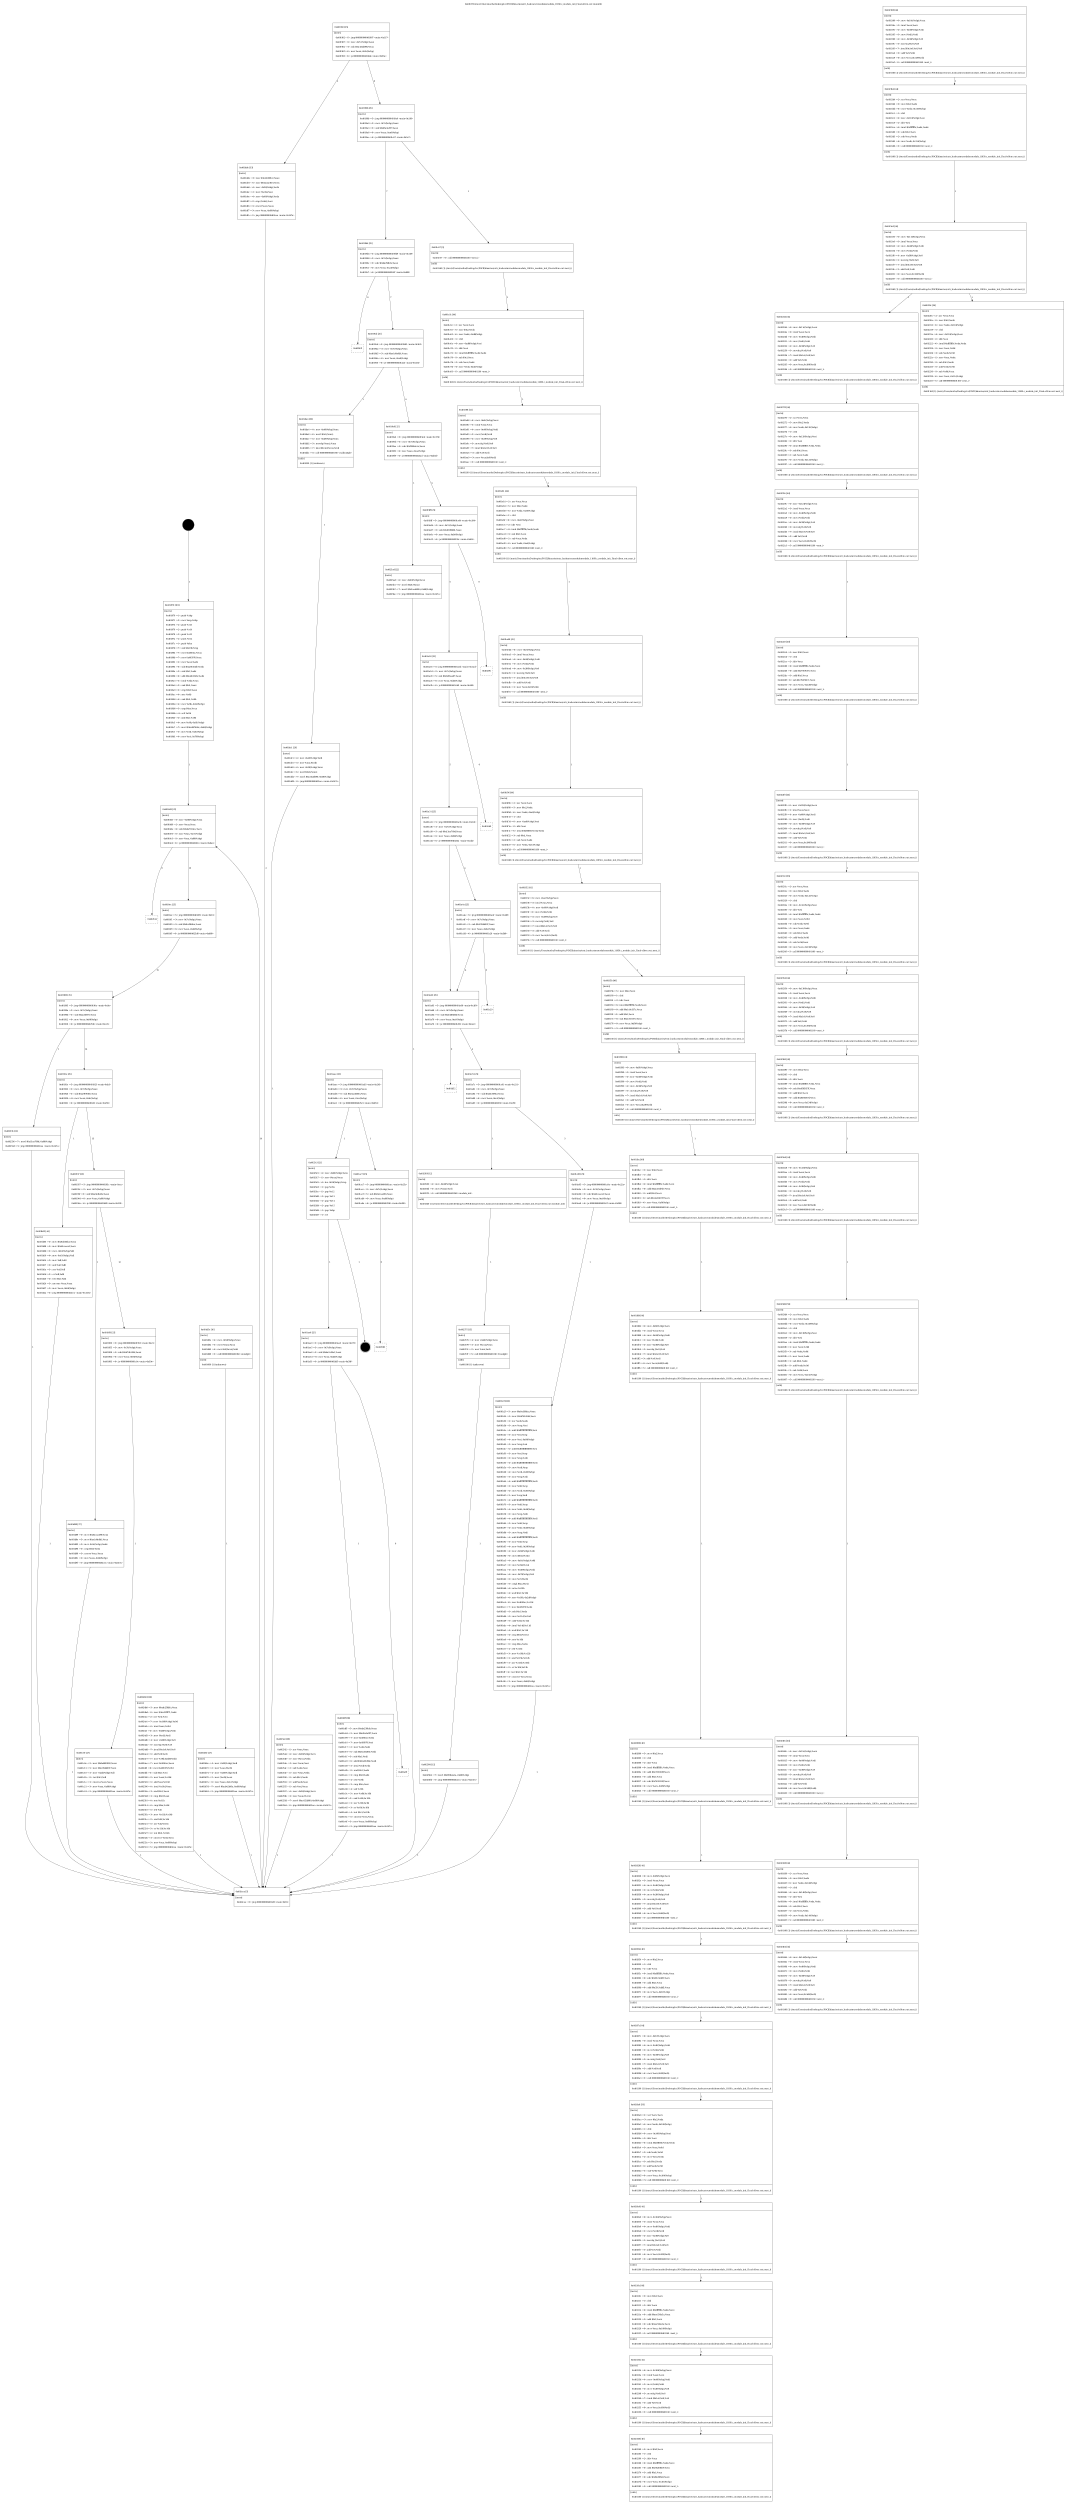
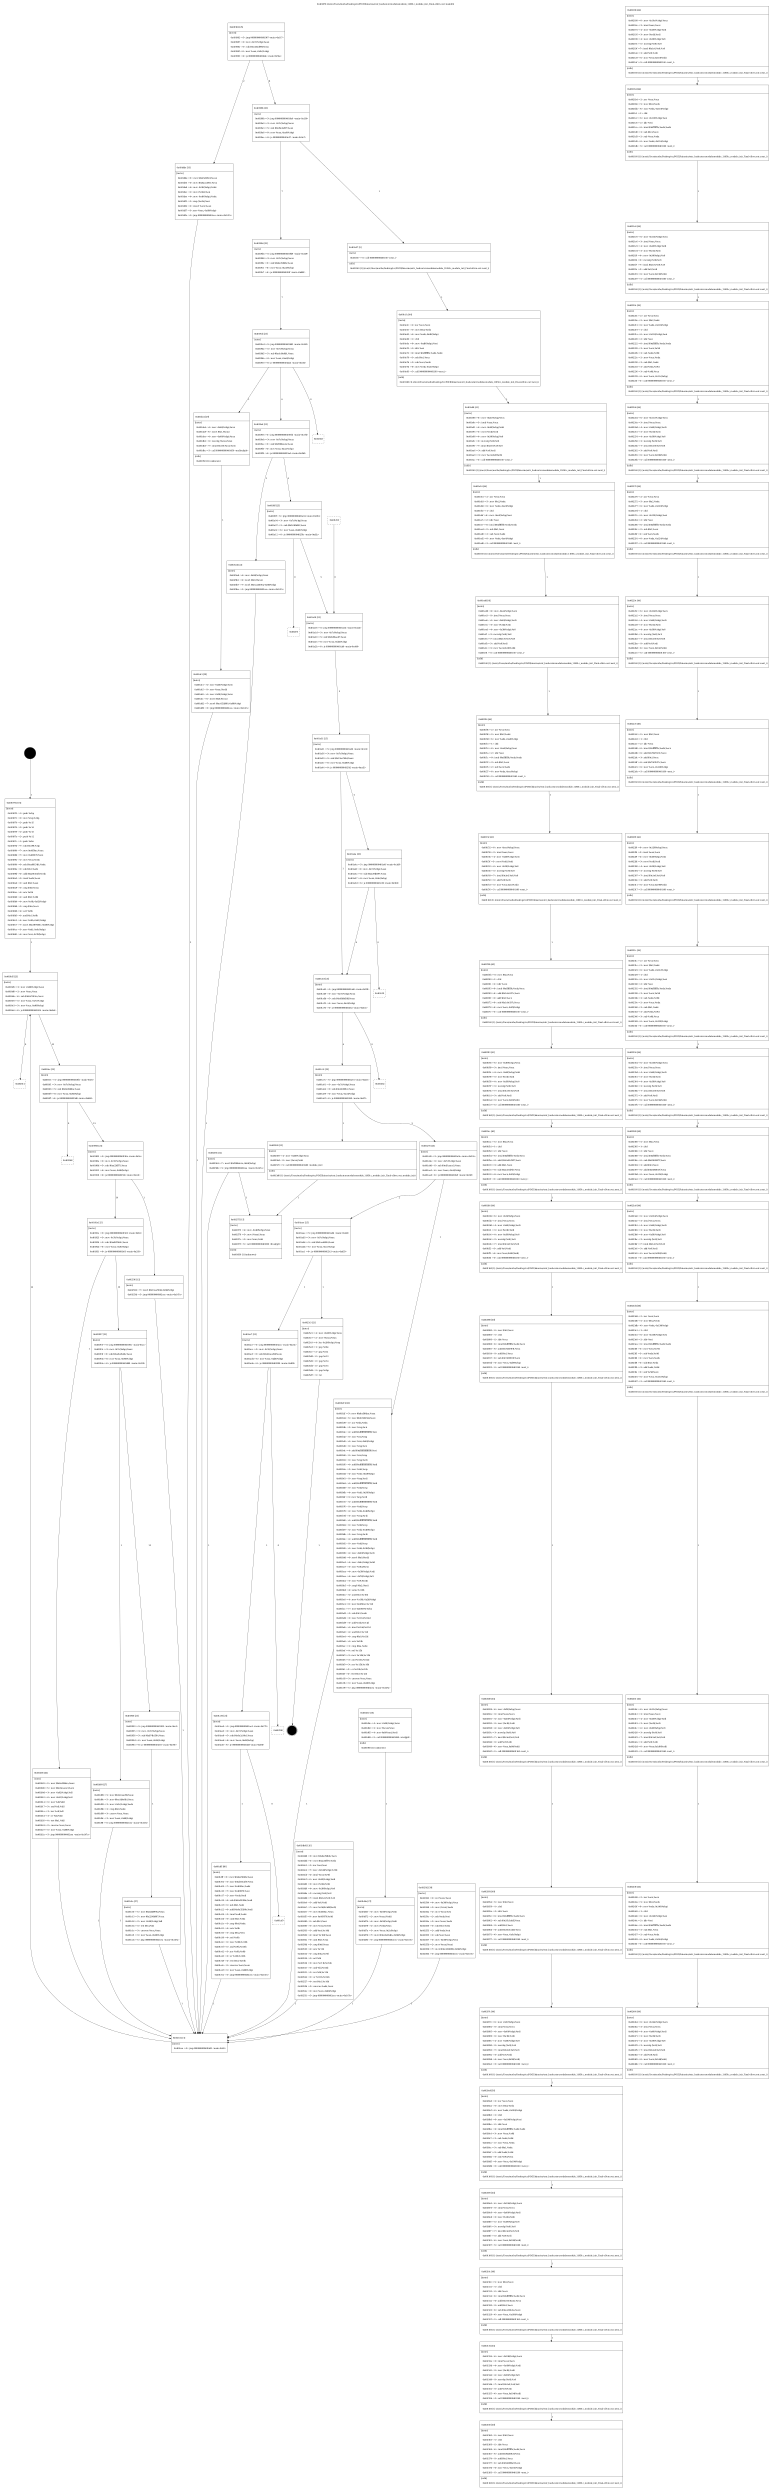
edge "0x4021e0 [44]" -> "0x402244 [44]": now "0x40220c [56]" -> "0x402244 [44]"
edge "0x4019b4 [25]" -> "0x40262f": now "0x4019cd [25]" -> "0x40262f"
edge "0x401a18 [25]" -> "0x401cb9": reversed
node "0x4025d8": added
edge "0x401a95 [25]" -> "0x401aae [25]": added, label "2"
edge "0x4025c3 [21]" -> "0x401ae0 [25]": now "0x401ac7 [25]" -> "0x401ae0 [25]"
edge "0x402575 [15]" -> "0x402584 [12]": reversed
